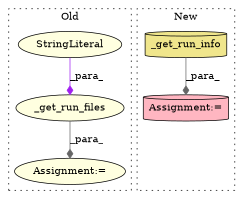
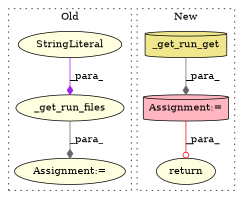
node "_get_run_info": label "_get_run_info" -> "_get_run_get"
node "return": added
